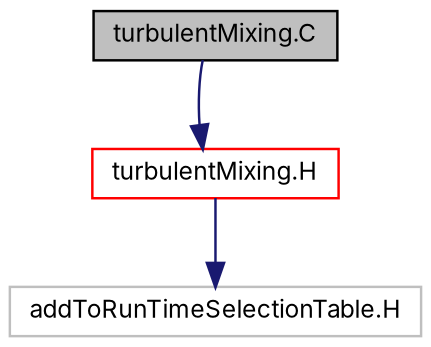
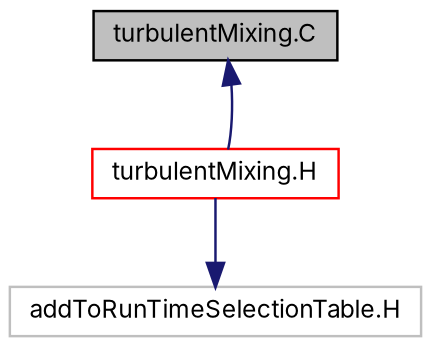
edge "turbulentMixing.C" -> "turbulentMixing.H": reversed
